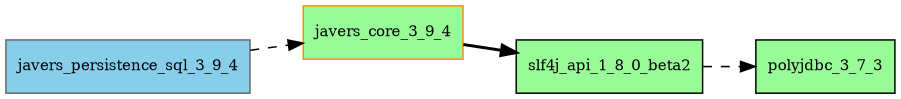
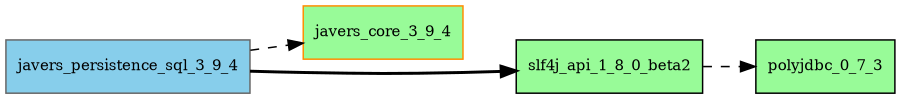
edge "javers_core_3_9_4" -> "slf4j_api_1_8_0_beta2": now "javers_persistence_sql_3_9_4" -> "slf4j_api_1_8_0_beta2"
node "polyjdbc_3_7_3": label "polyjdbc_3_7_3" -> "polyjdbc_0_7_3"
